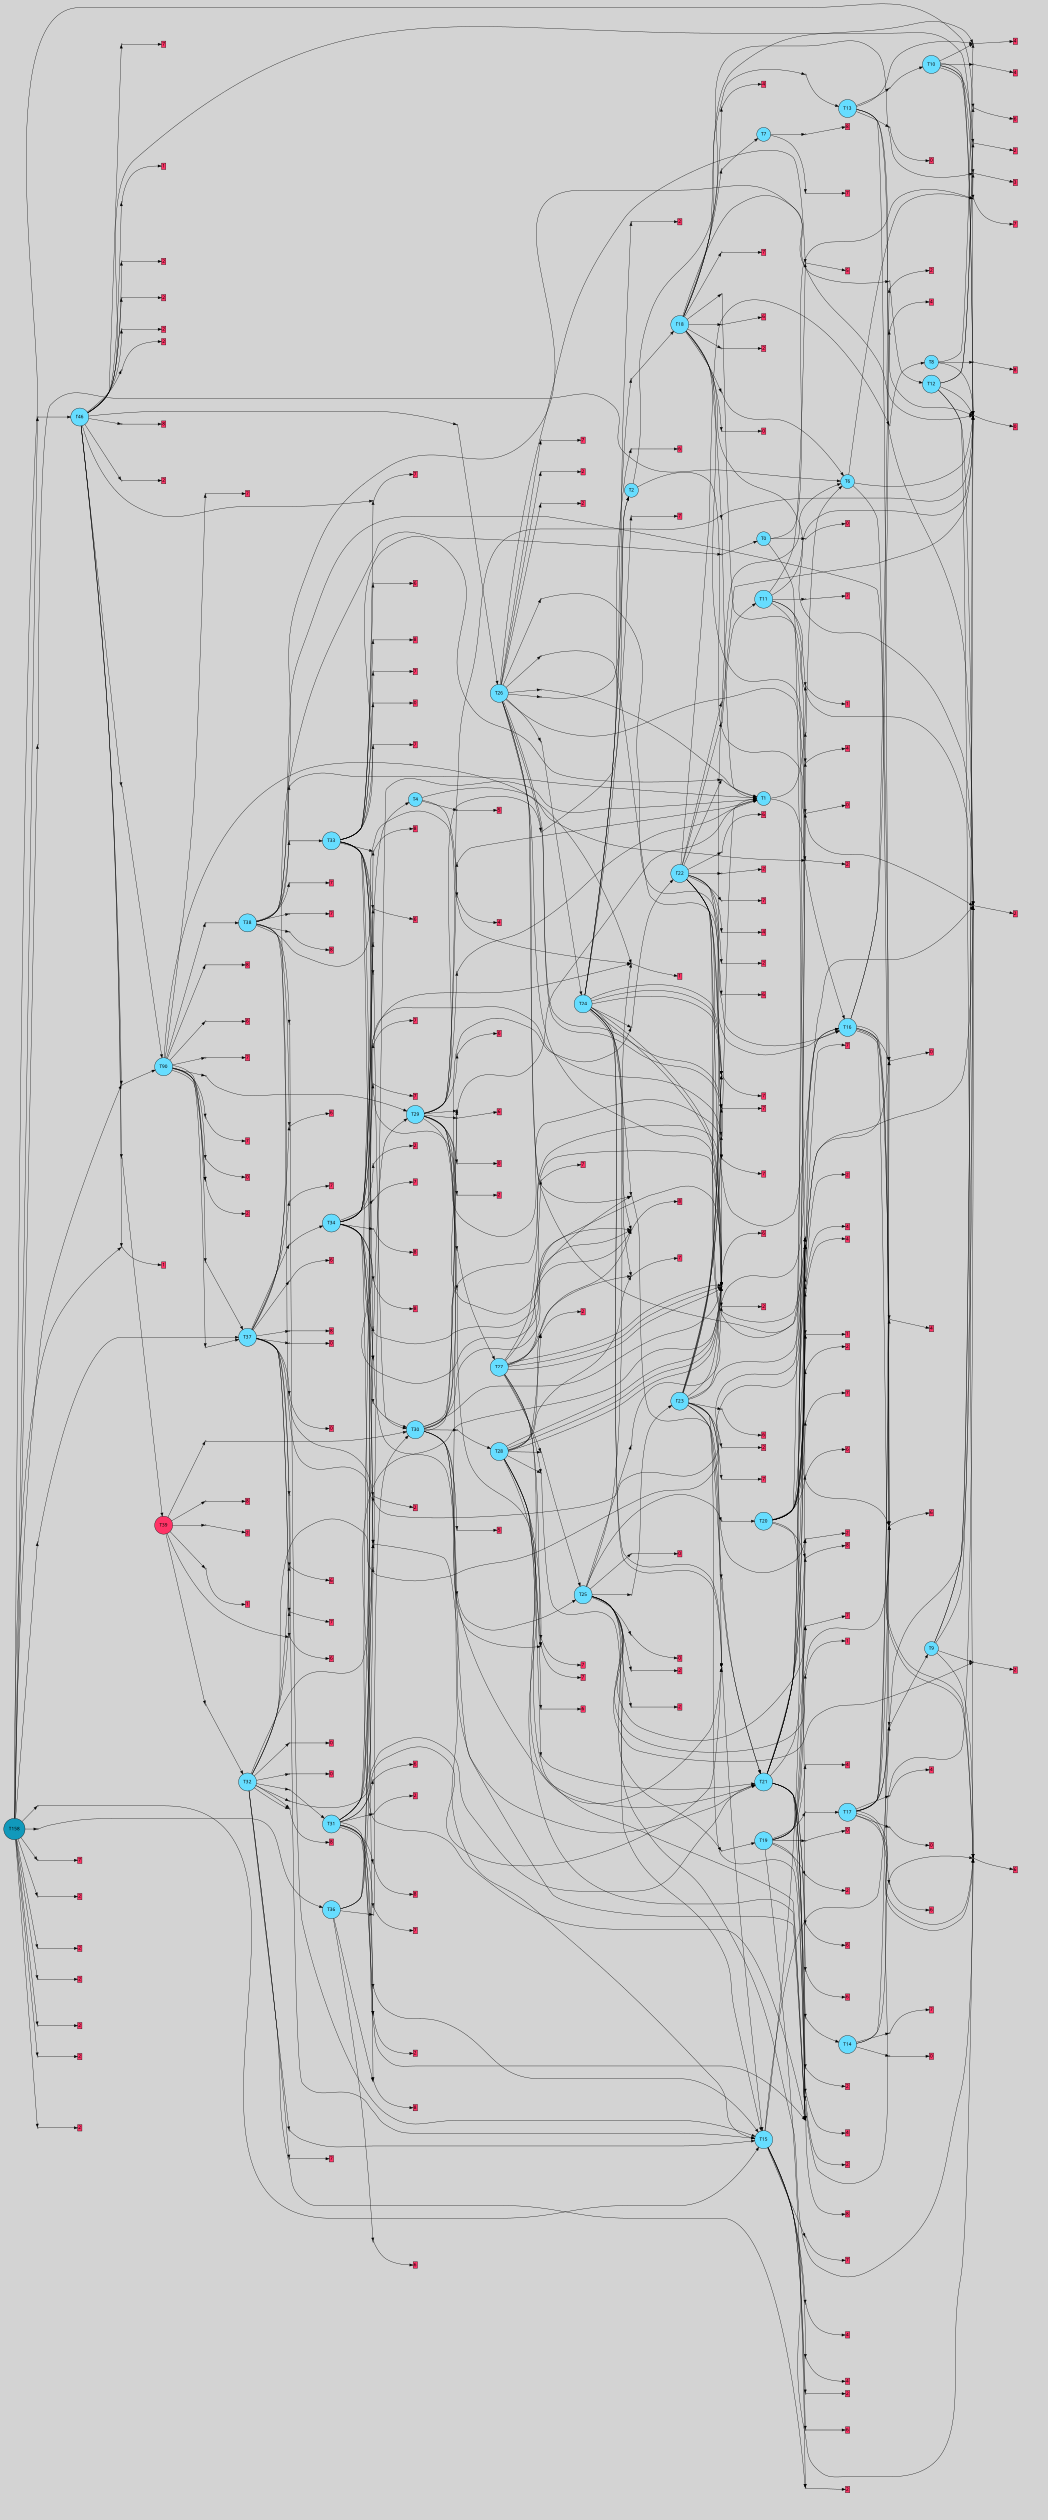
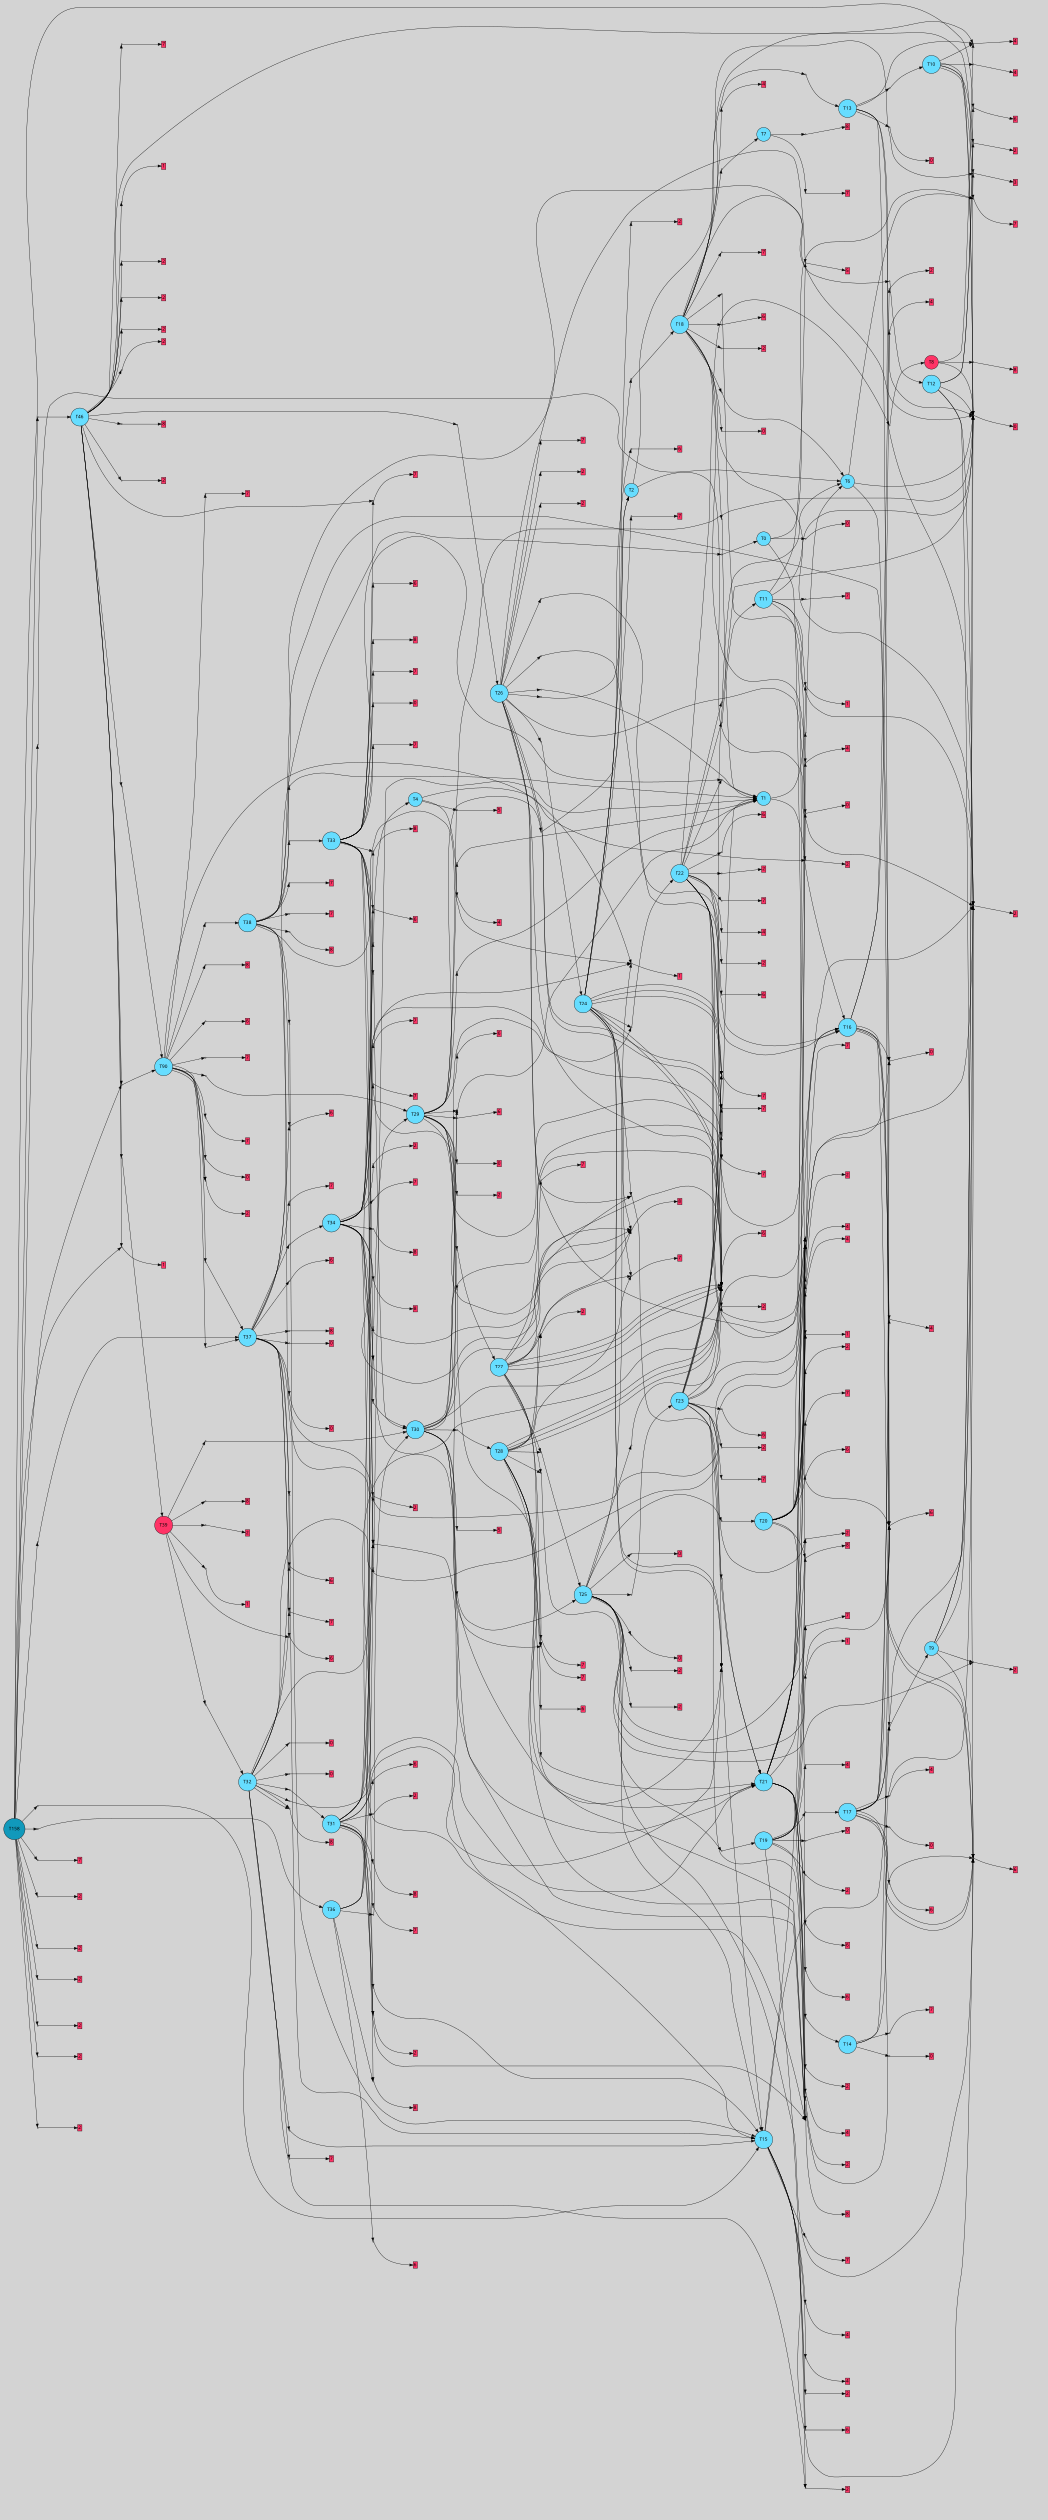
node "T8": fillcolor #66ddff -> #ff3366
